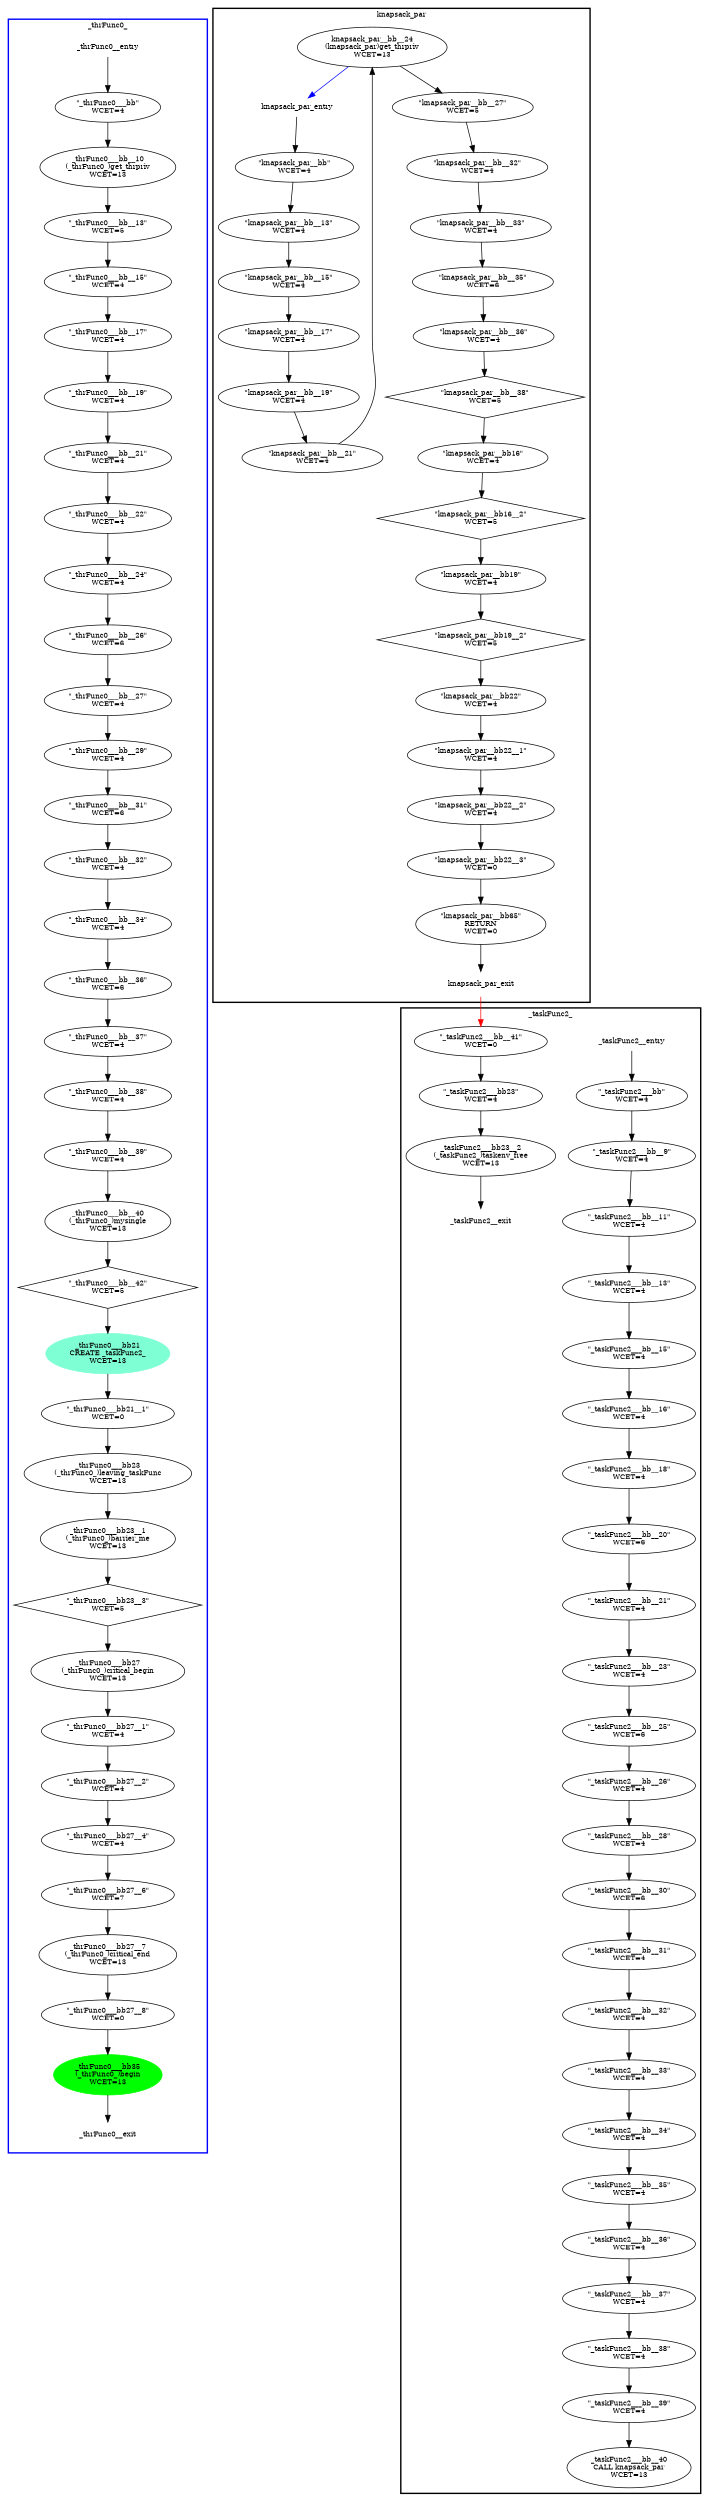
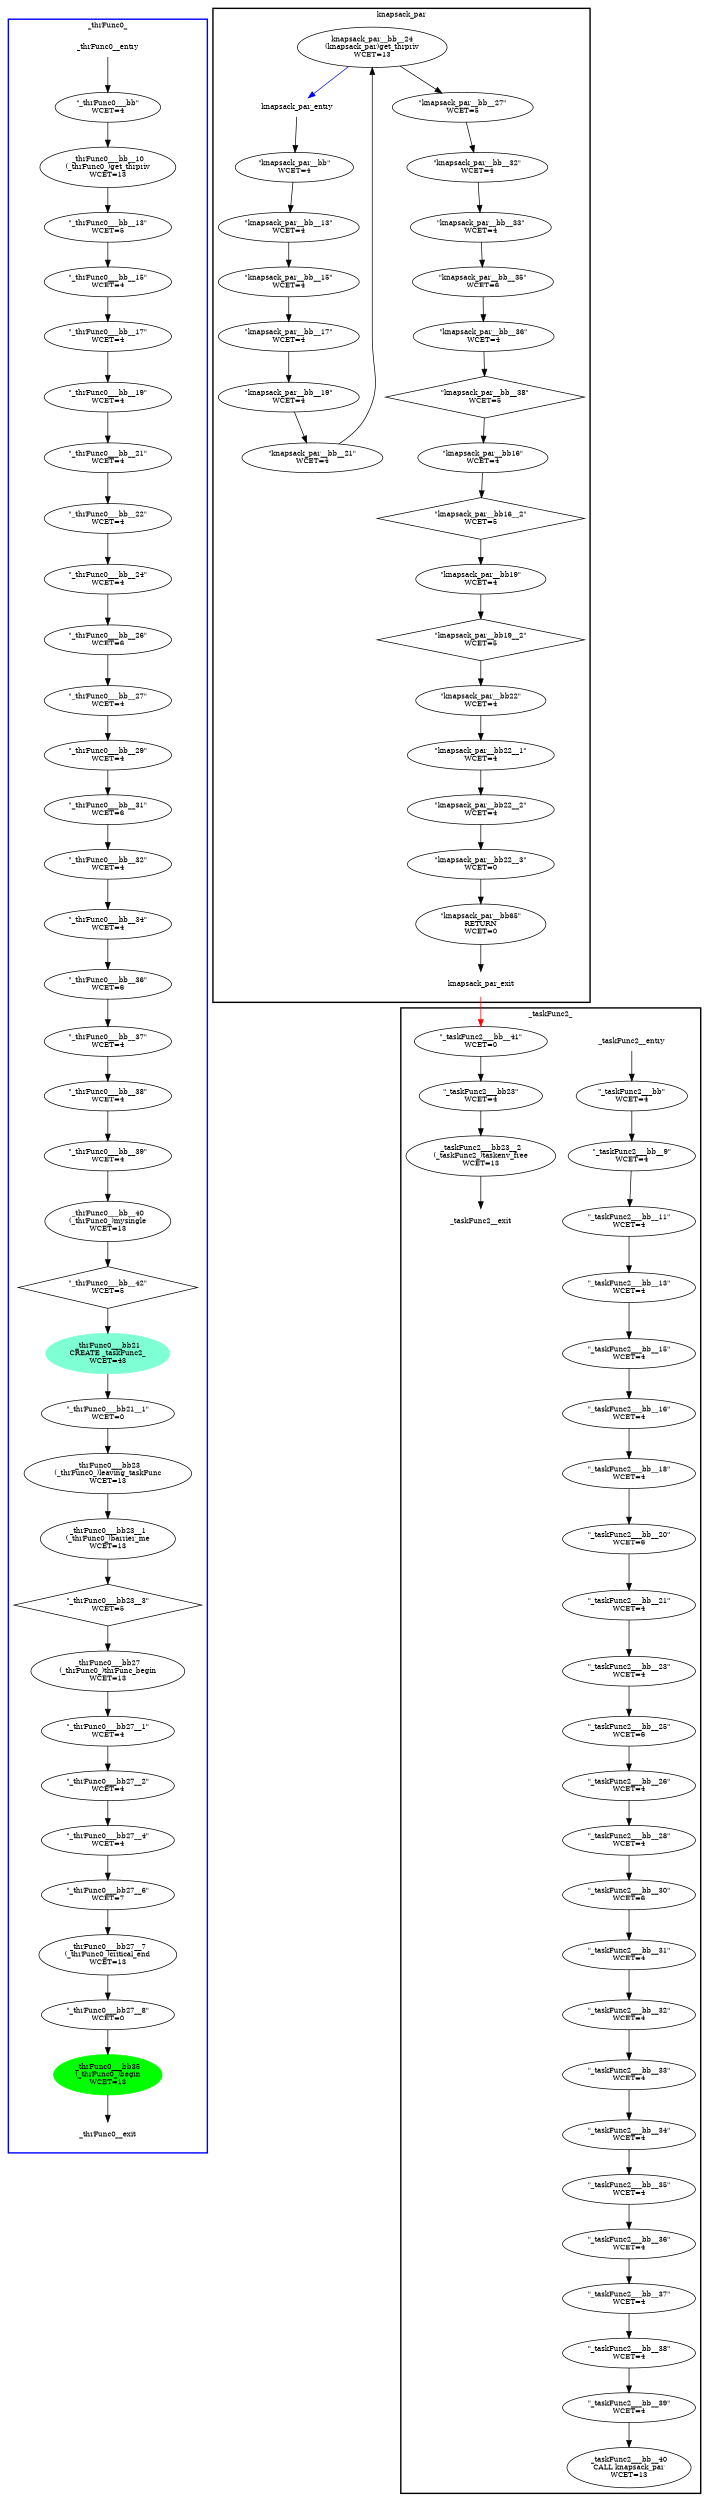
node "_thrFunc0___bb21 CREATE _taskFunc2_ WCET=13": label "_thrFunc0___bb21 CREATE _taskFunc2_ WCET=13" -> "_thrFunc0___bb21 CREATE _taskFunc2_ WCET=43"
node "_thrFunc0___bb27 (_thrFunc0_)critical_begin WCET=13": label "_thrFunc0___bb27 (_thrFunc0_)critical_begin WCET=13" -> "_thrFunc0___bb27 (_thrFunc0_)thrFunc_begin WCET=13"
